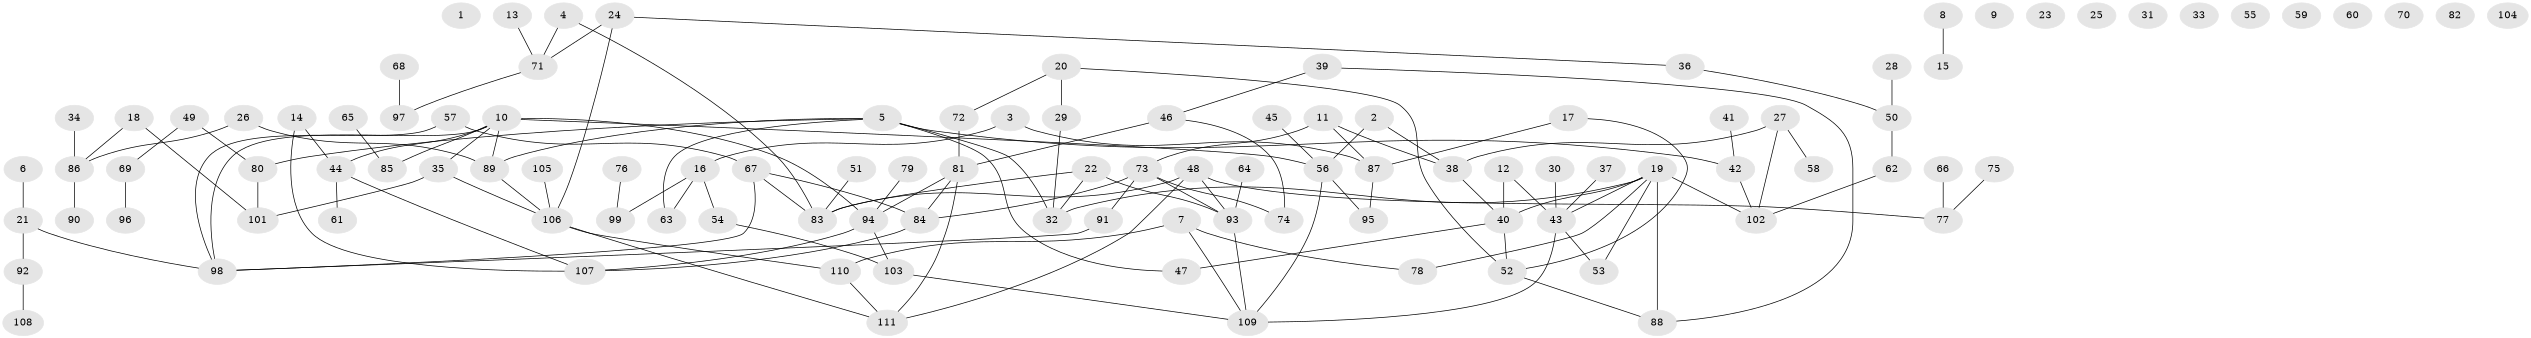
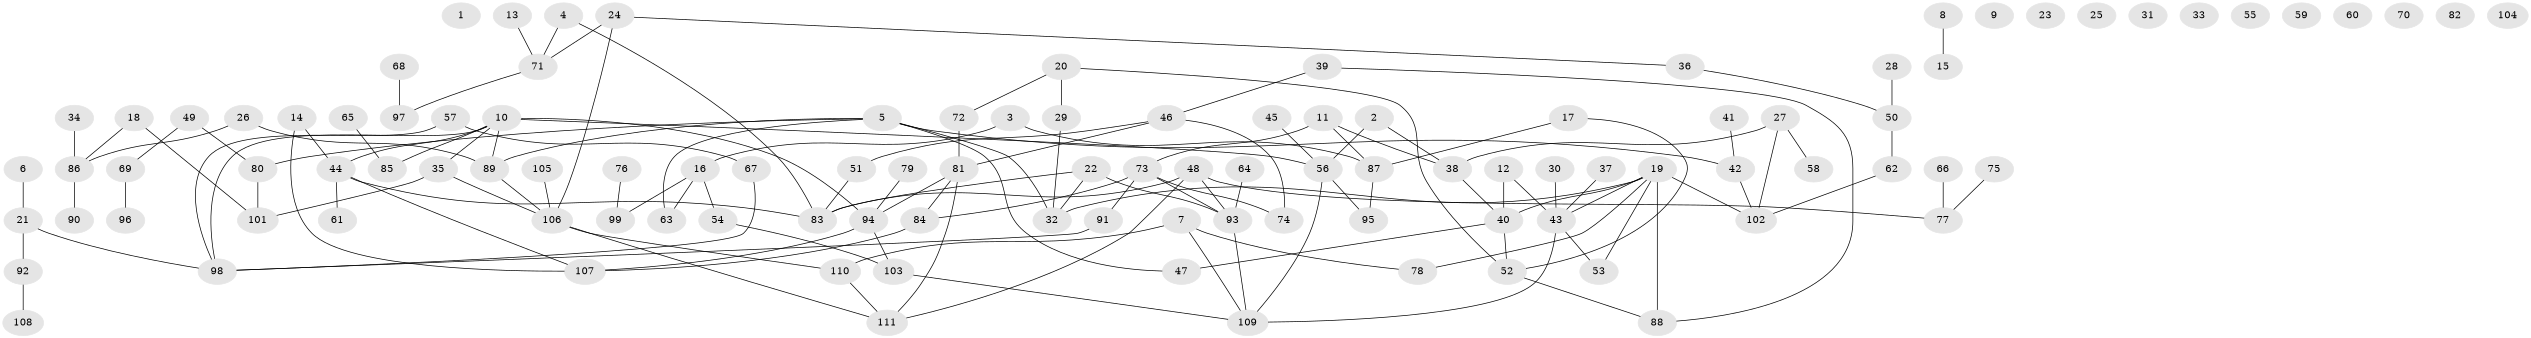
edge "46" -- "51": added
edge "67" -- "84": removed
edge "67" -- "83": now "44" -- "83"
